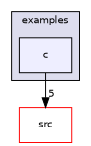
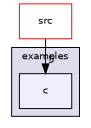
edge "c" -> "src": reversed
